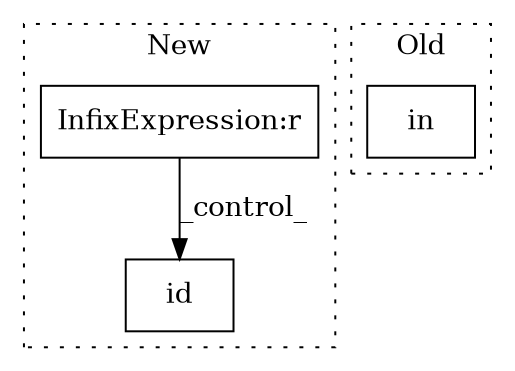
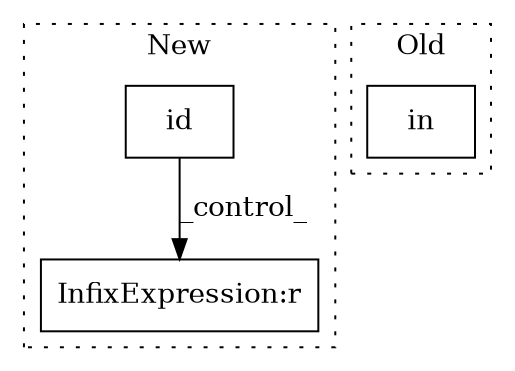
edge "InfixExpression:r" -> "id": reversed
